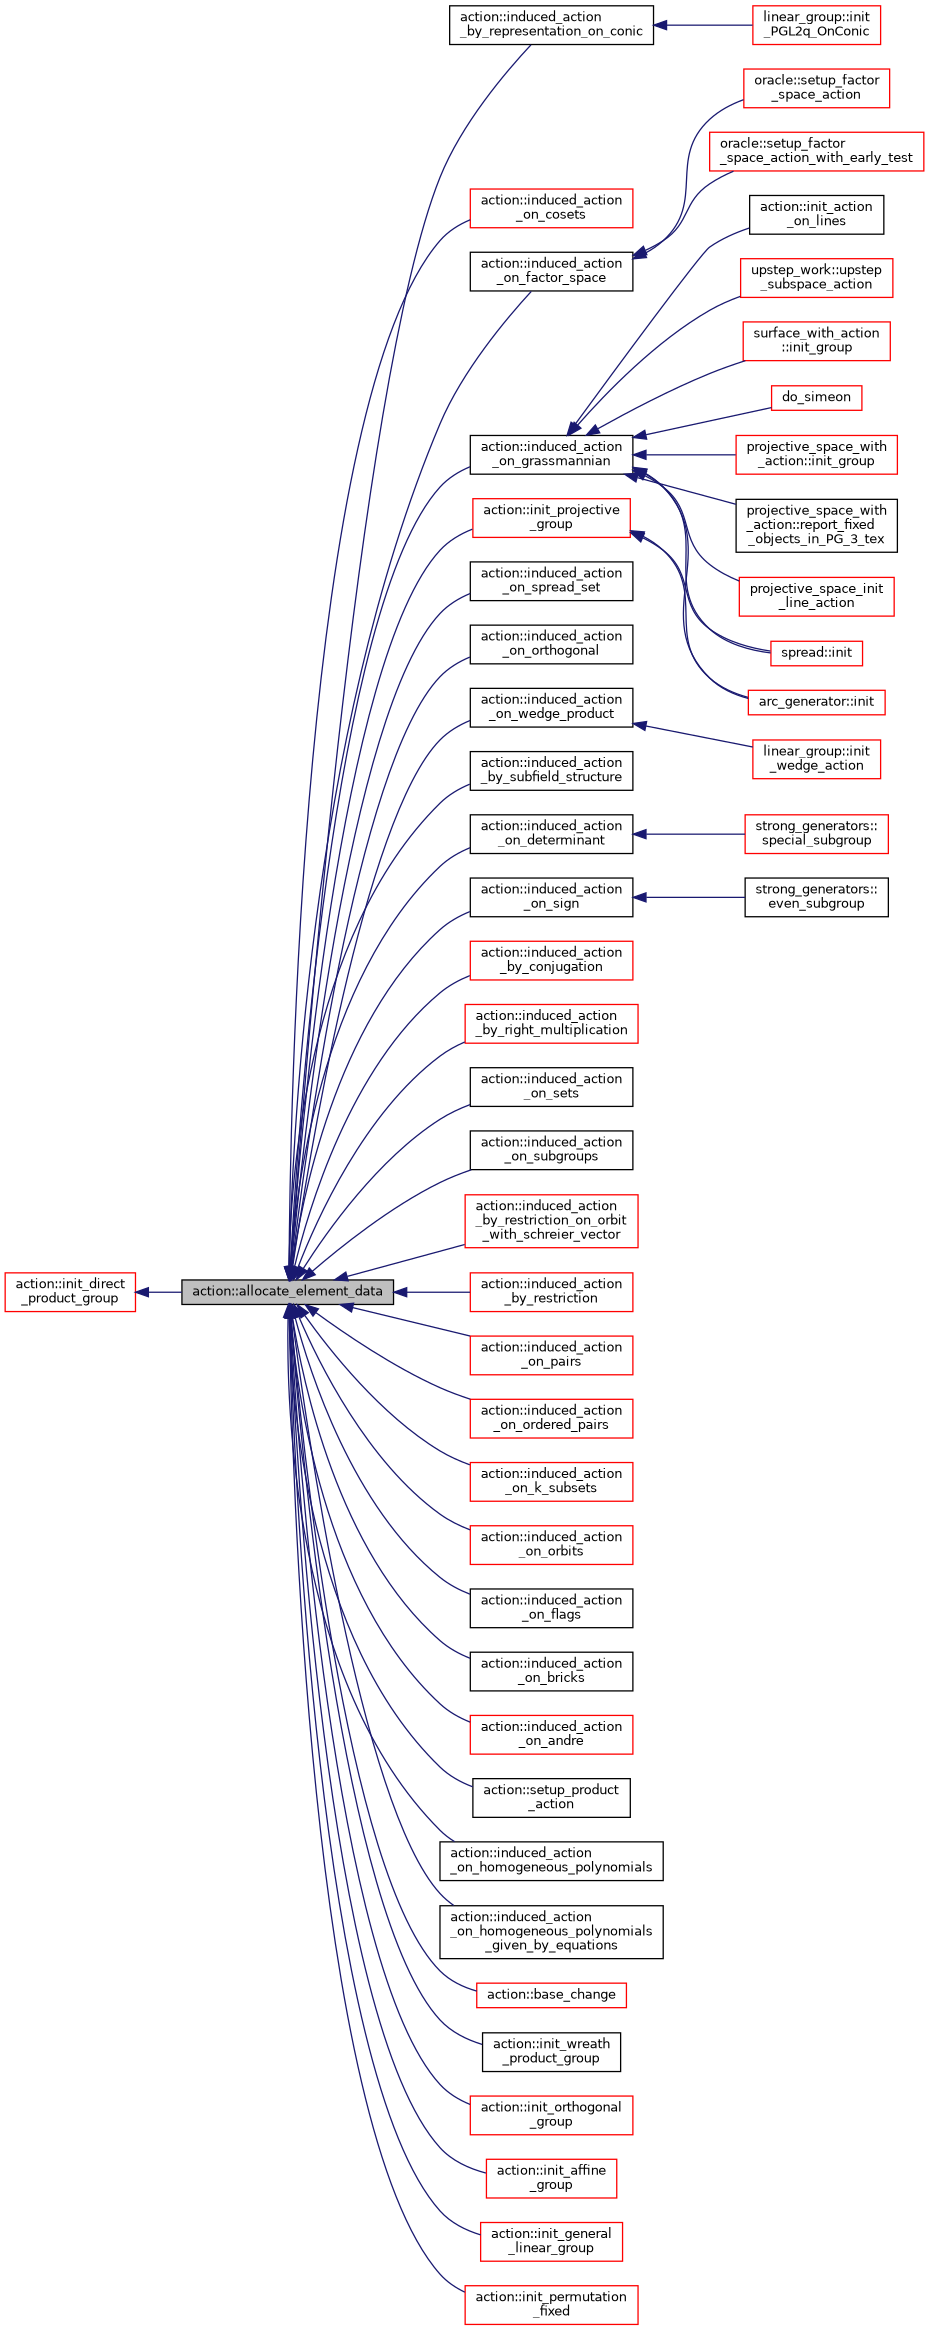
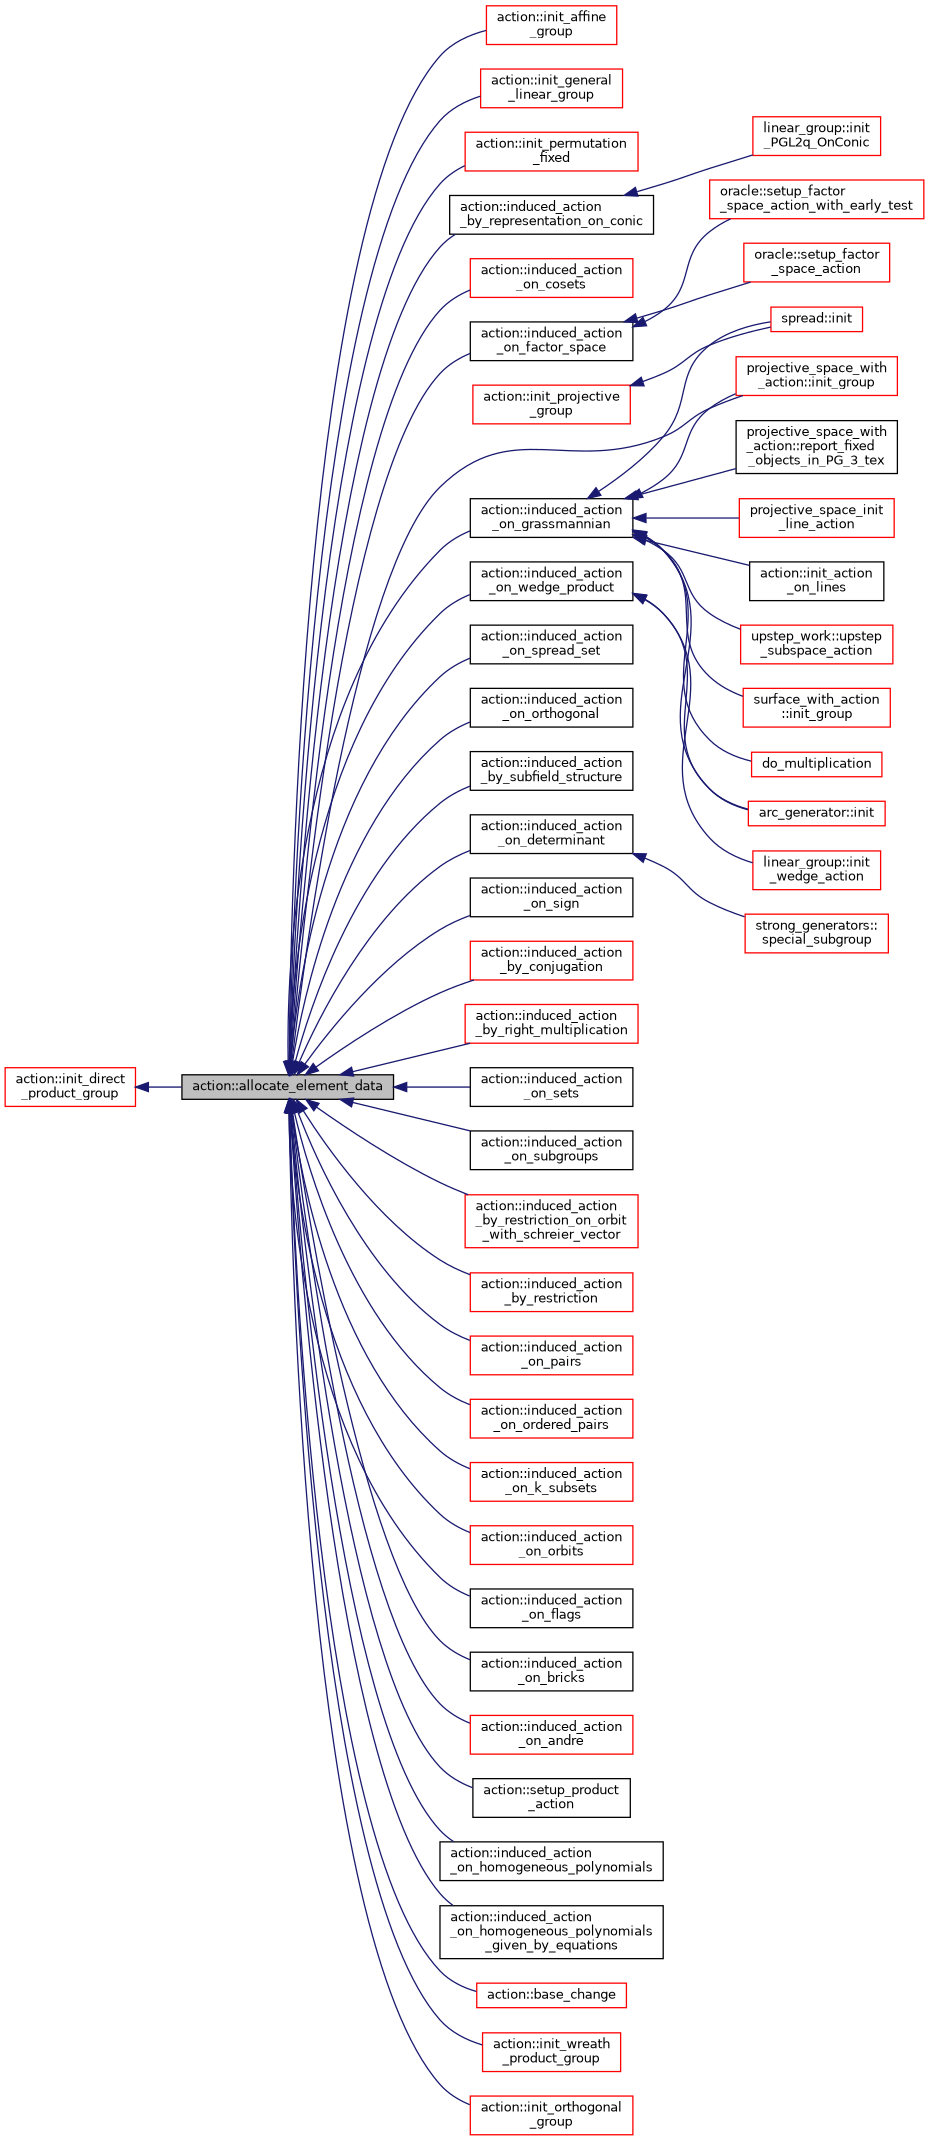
node "do_simeon": label "do_simeon" -> "do_multiplication"
edge "arc_generator::init" -> "action::init_projective _group": now "arc_generator::init" -> "action::induced_action _on_wedge_product"
edge "action::init_projective _group" -> "action::allocate_element_data": now "projective_space_with _action::init_group" -> "action::allocate_element_data"
node "strong_generators:: even_subgroup": removed
node "action::init_wreath _product_group": color black -> red
